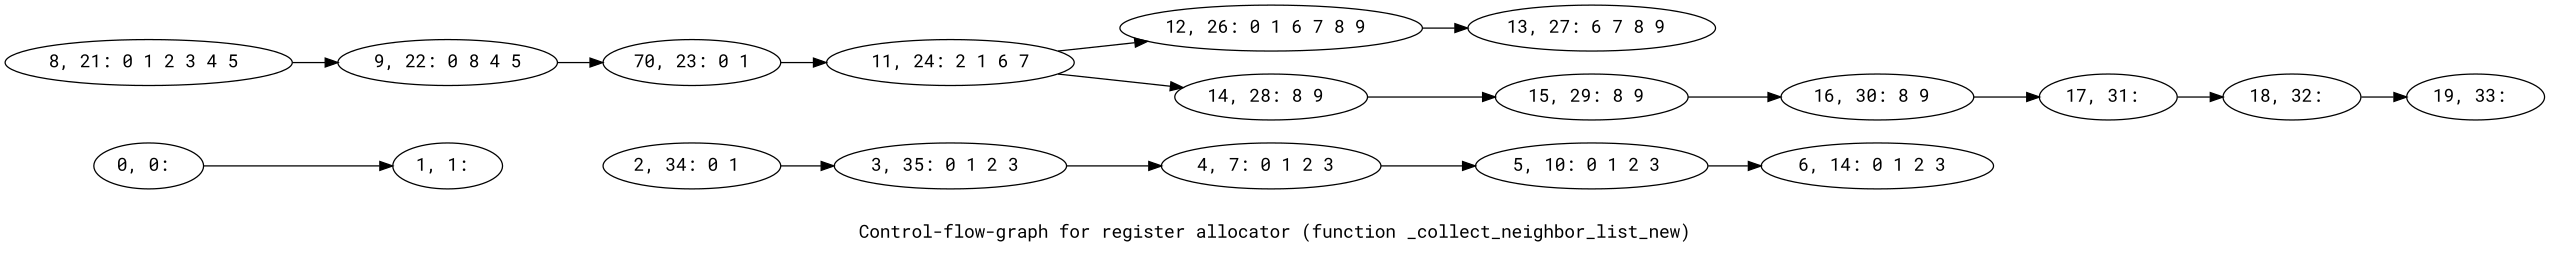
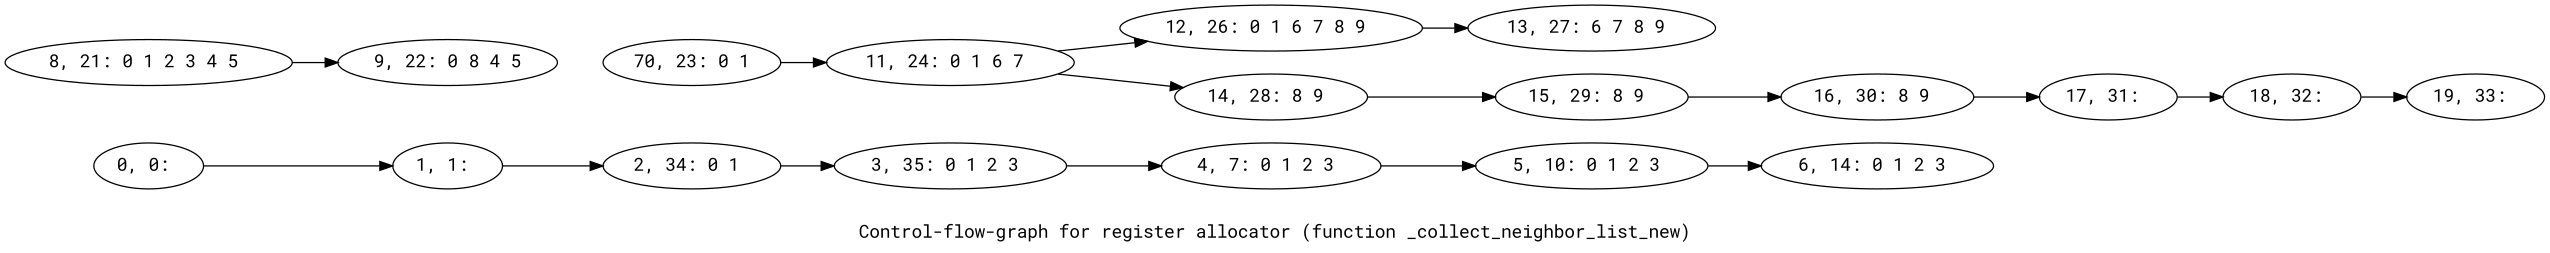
edge "9, 22: 0 8 4 5" -> "70, 23: 0 1": removed
node "11, 24: 2 1 6 7": label "11, 24: 2 1 6 7" -> "11, 24: 0 1 6 7"
edge "1, 1:" -> "2, 34: 0 1": added
